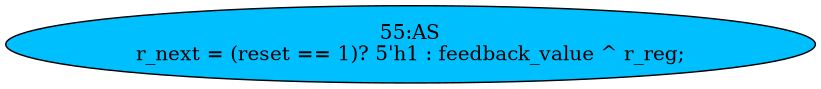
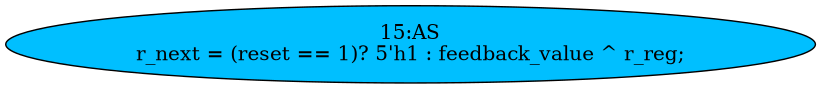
node "55:AS r_next = (reset == 1)? 5'h1 : feedback_value ^ r_reg;": label "55:AS r_next = (reset == 1)? 5'h1 : feedback_value ^ r_reg;" -> "15:AS r_next = (reset == 1)? 5'h1 : feedback_value ^ r_reg;"
